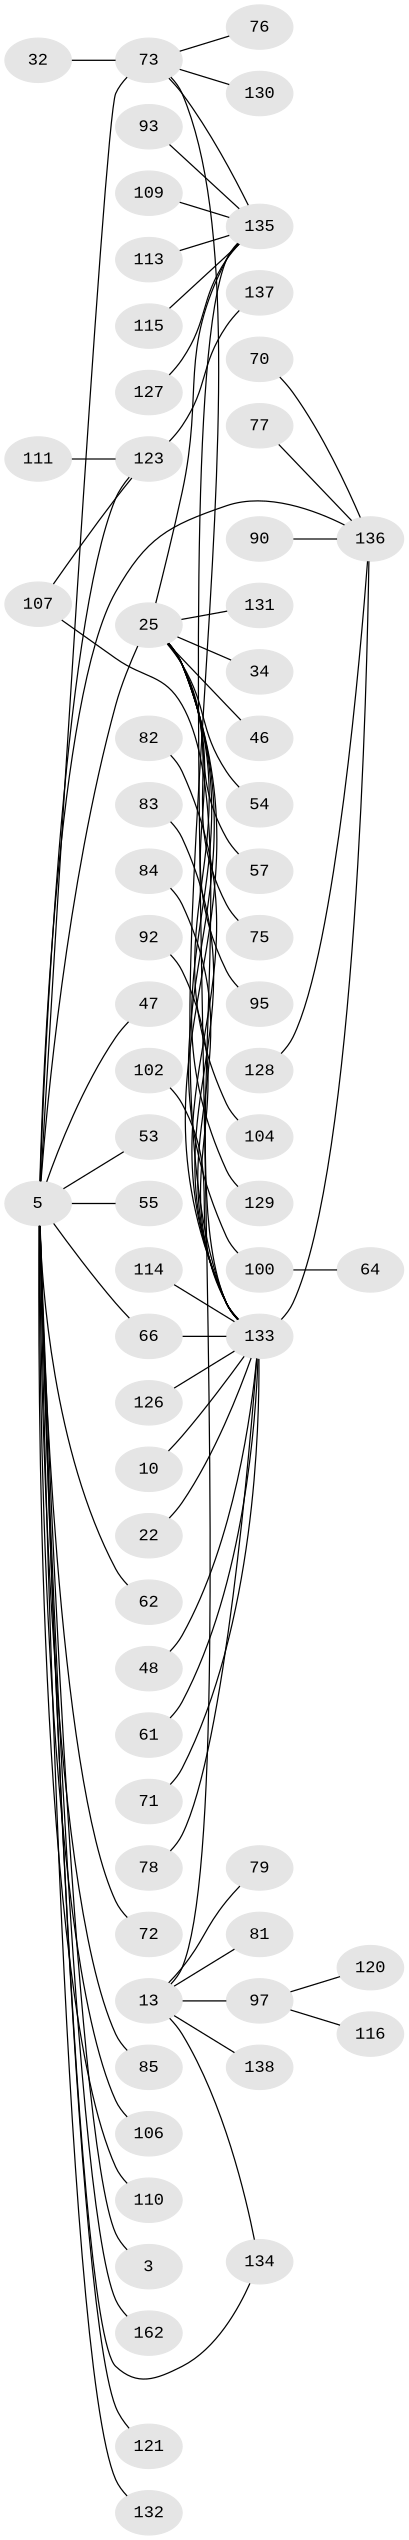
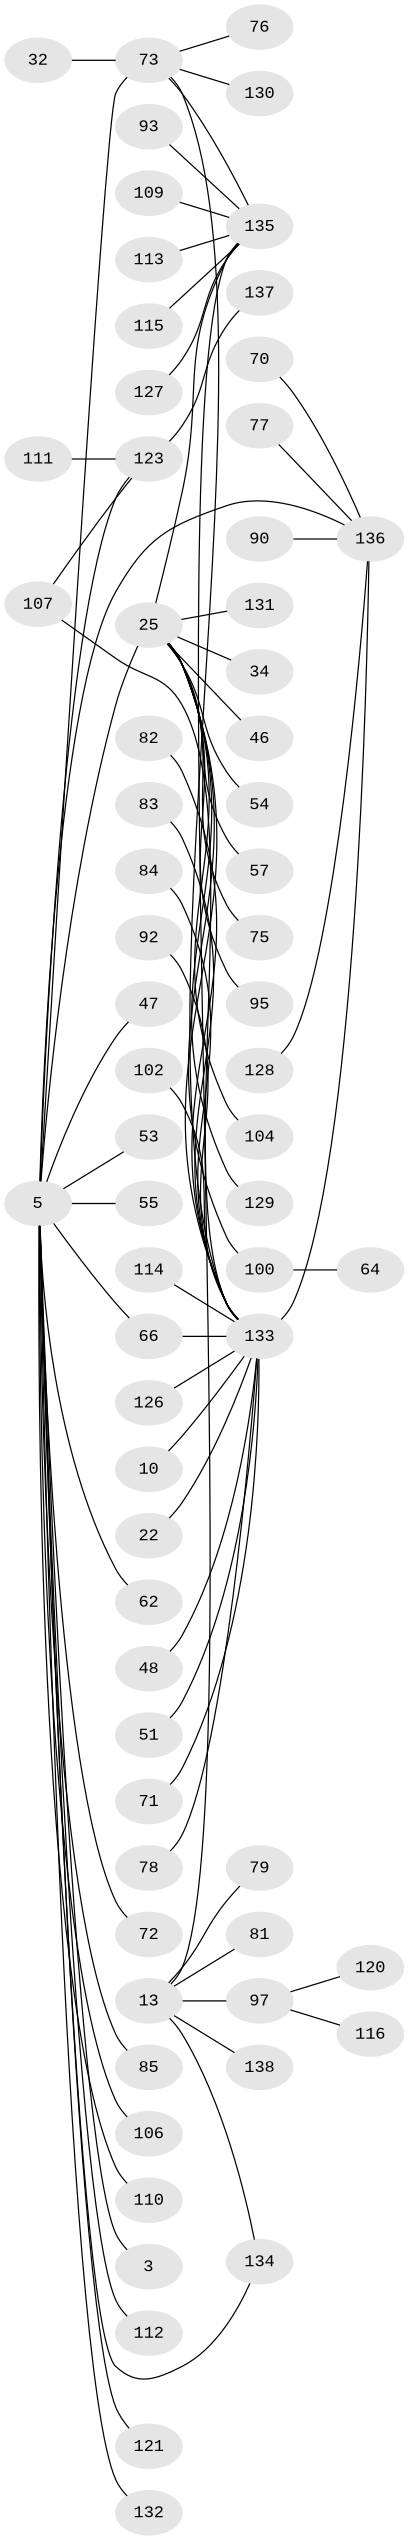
node "61": label "61" -> "51"
node "162": label "162" -> "112"
